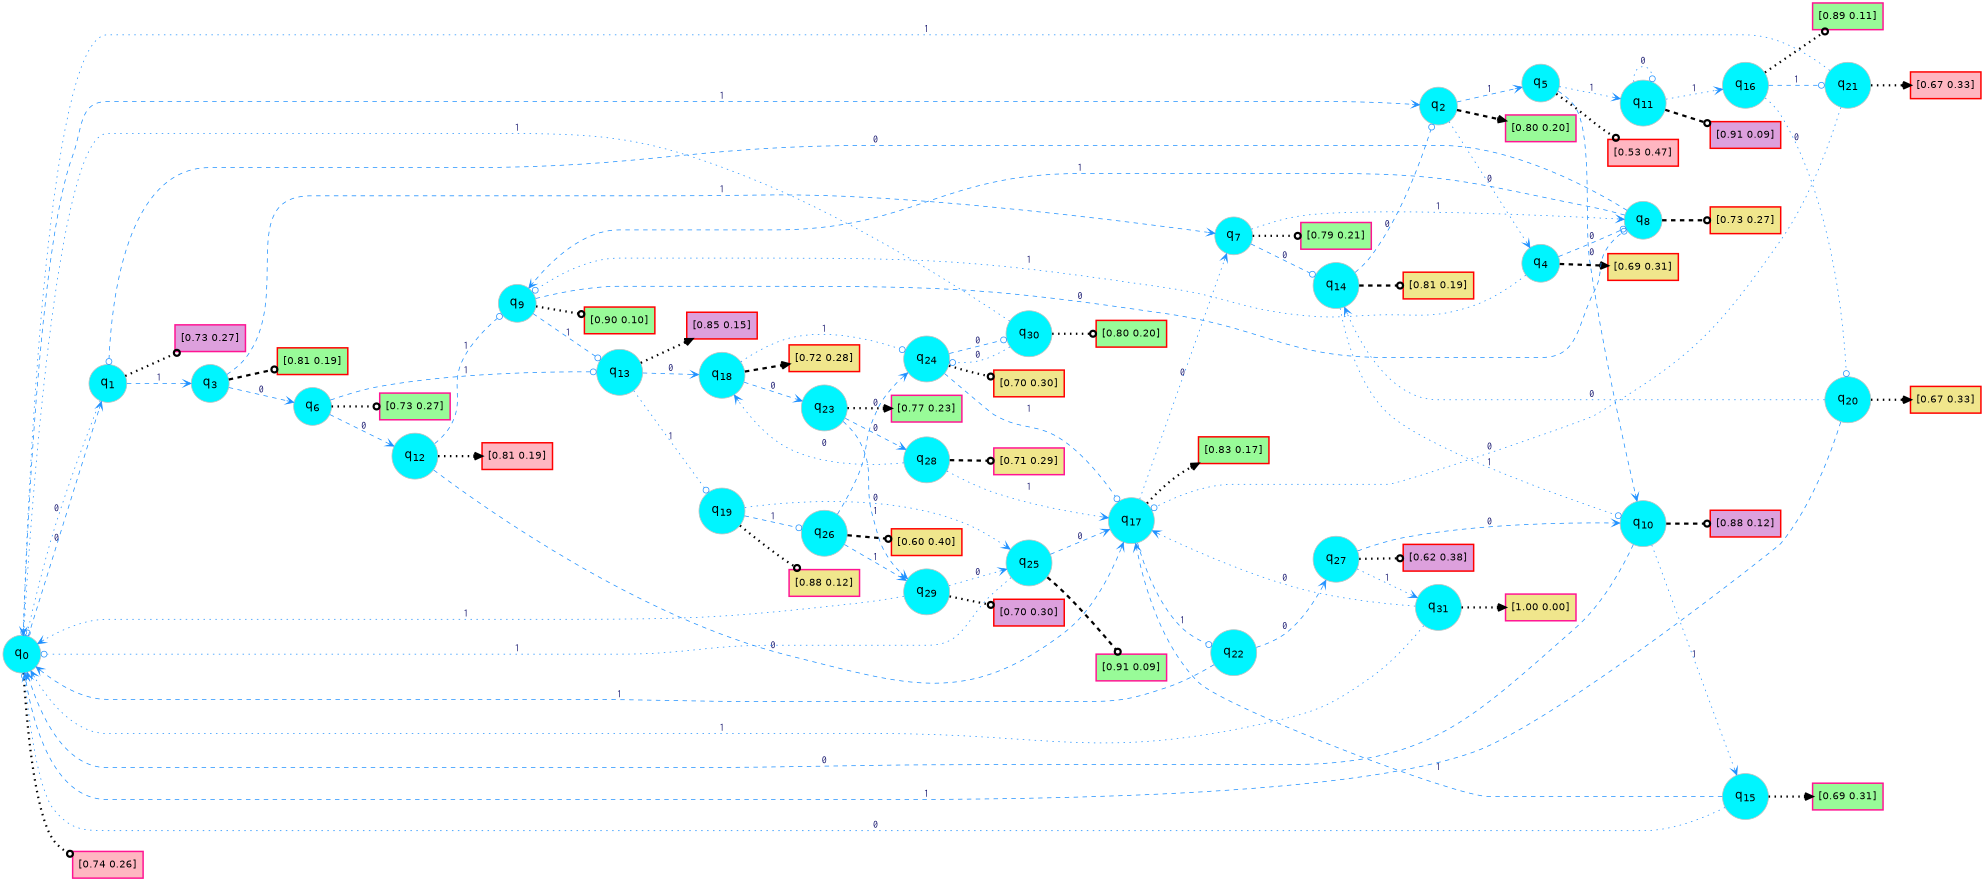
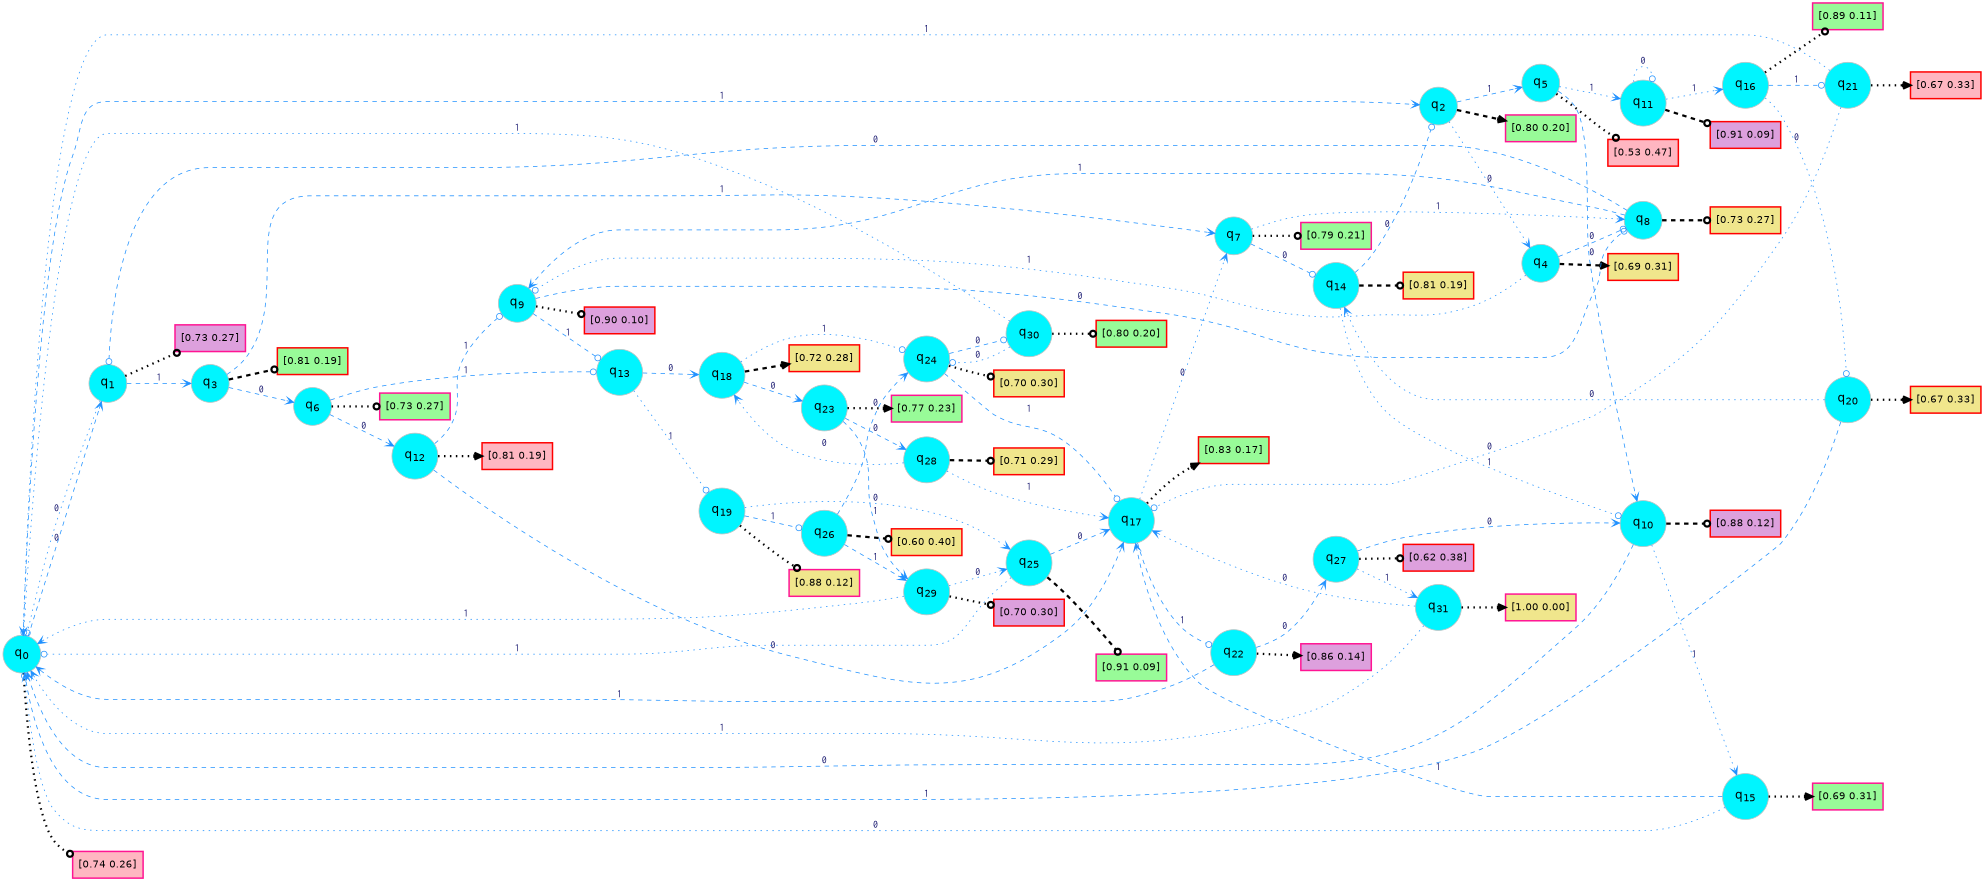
node "[0.90 0.10]": fillcolor palegreen -> plum
node "[0.85 0.15]": removed
node "[0.71 0.29]": color deeppink -> red
node "[0.86 0.14]": added
